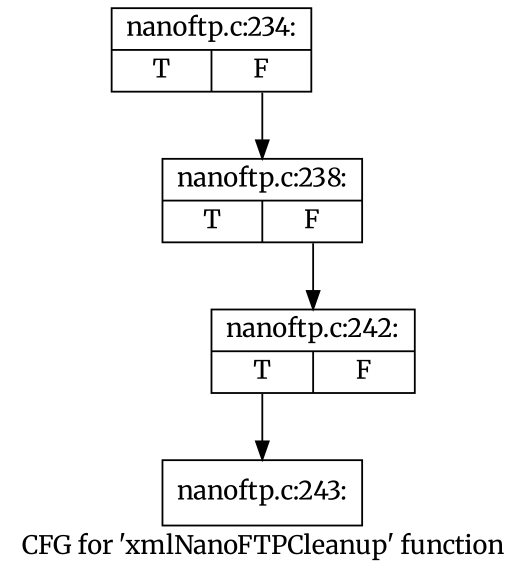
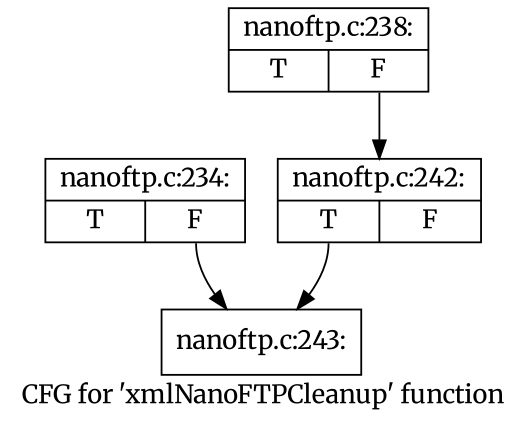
edge "nanoftp.c:234:" -> "nanoftp.c:238:": now "nanoftp.c:234:" -> "nanoftp.c:243:"
